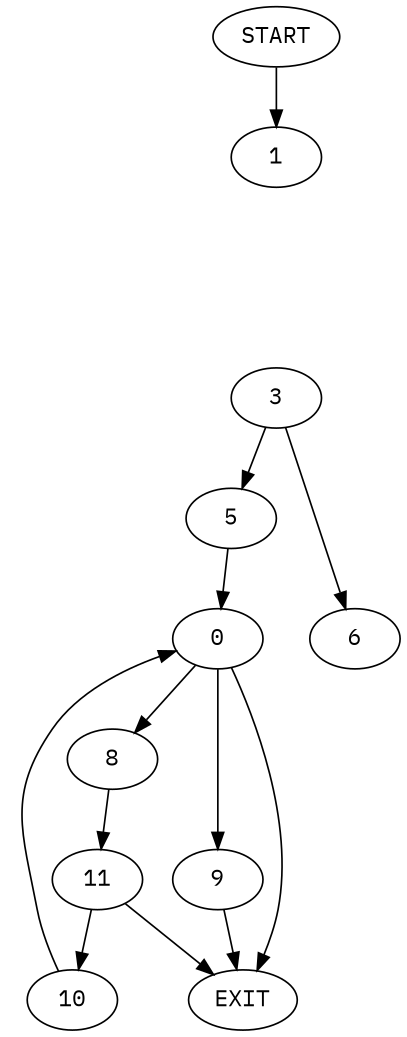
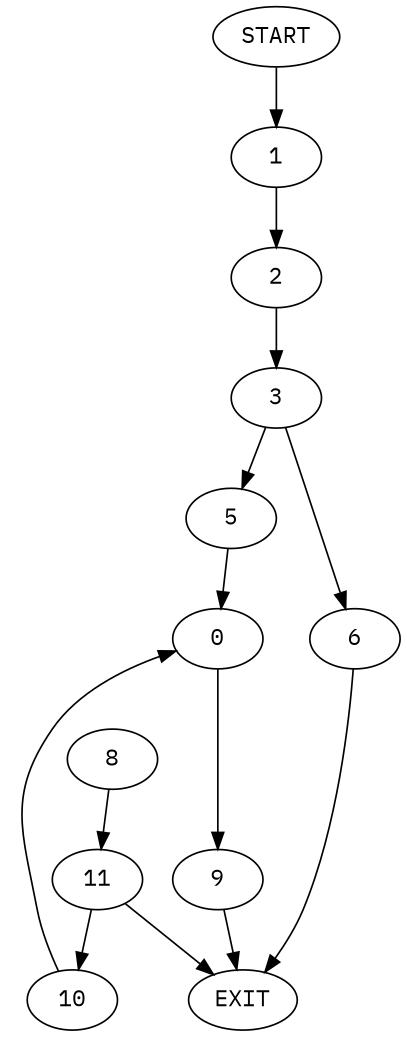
node "2": added
edge "0" -> "8": removed
edge "0" -> "EXIT": now "6" -> "EXIT"
